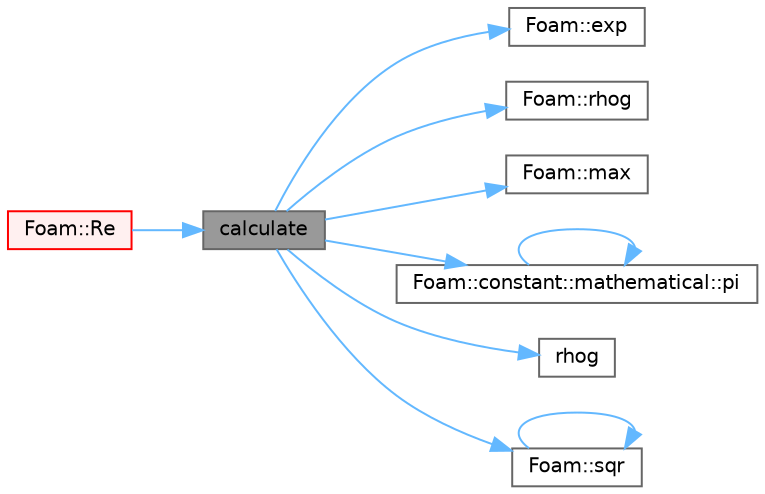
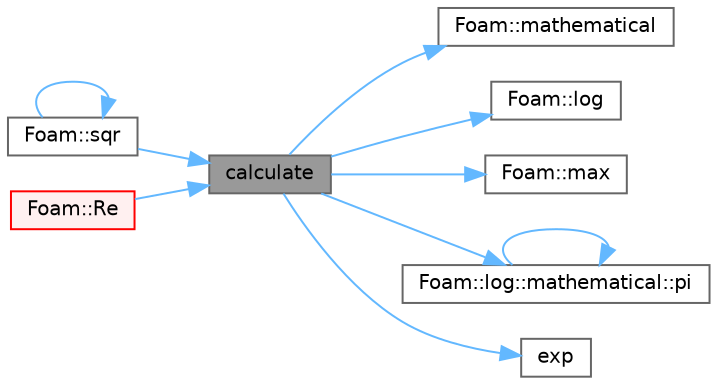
node "Foam::exp": label "Foam::exp" -> "Foam::mathematical"
node "Foam::rhog": label "Foam::rhog" -> "Foam::log"
node "Foam::constant::mathematical::pi": label "Foam::constant::mathematical::pi" -> "Foam::log::mathematical::pi"
node "rhog": label "rhog" -> "exp"
edge "calculate" -> "Foam::sqr": reversed
